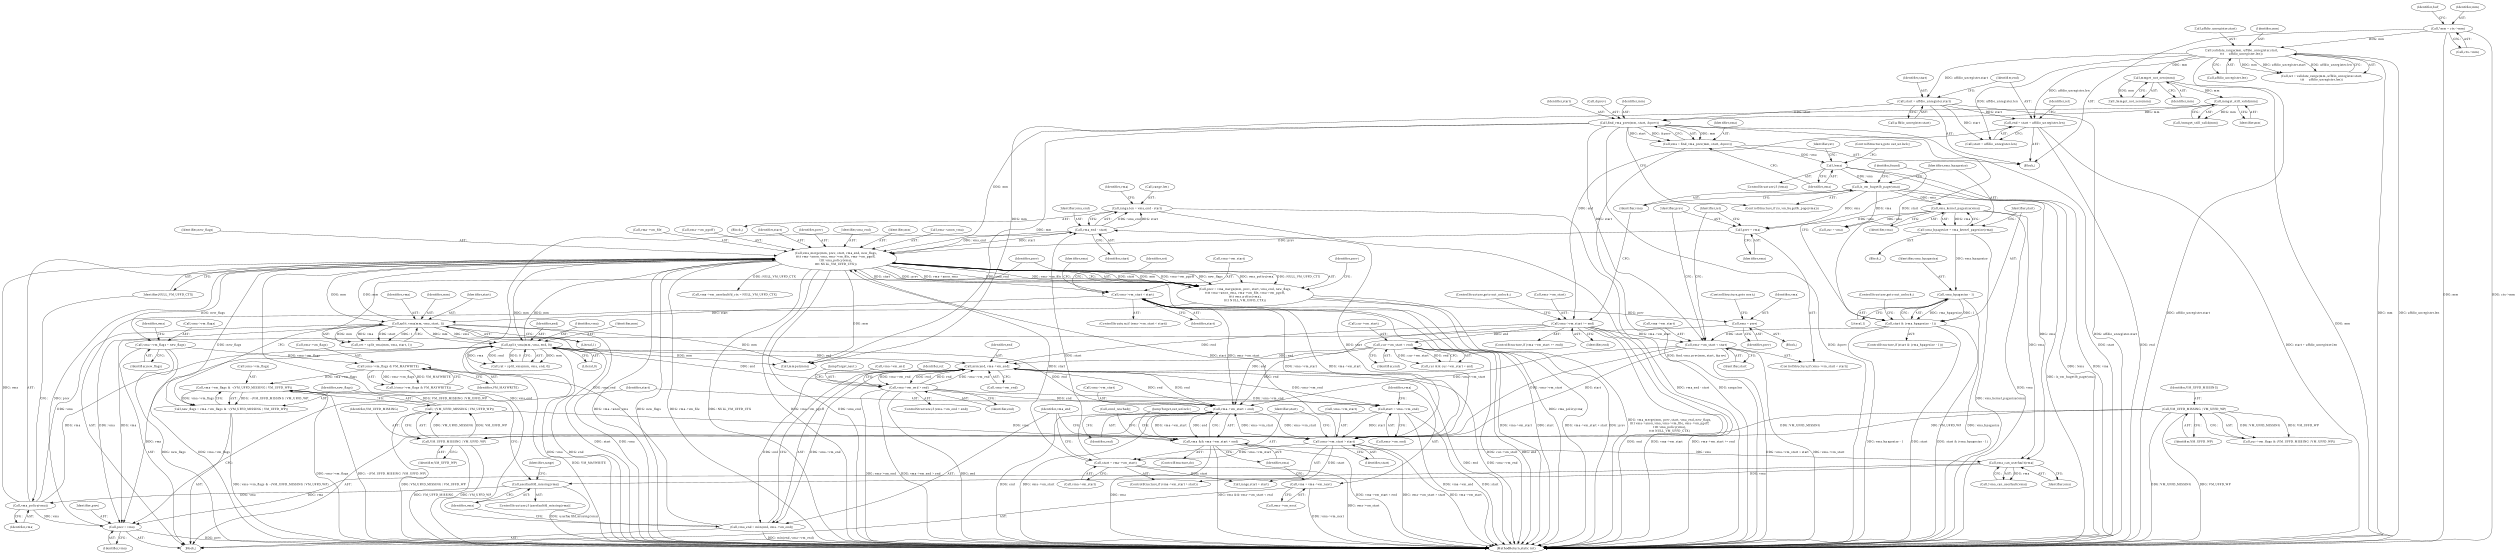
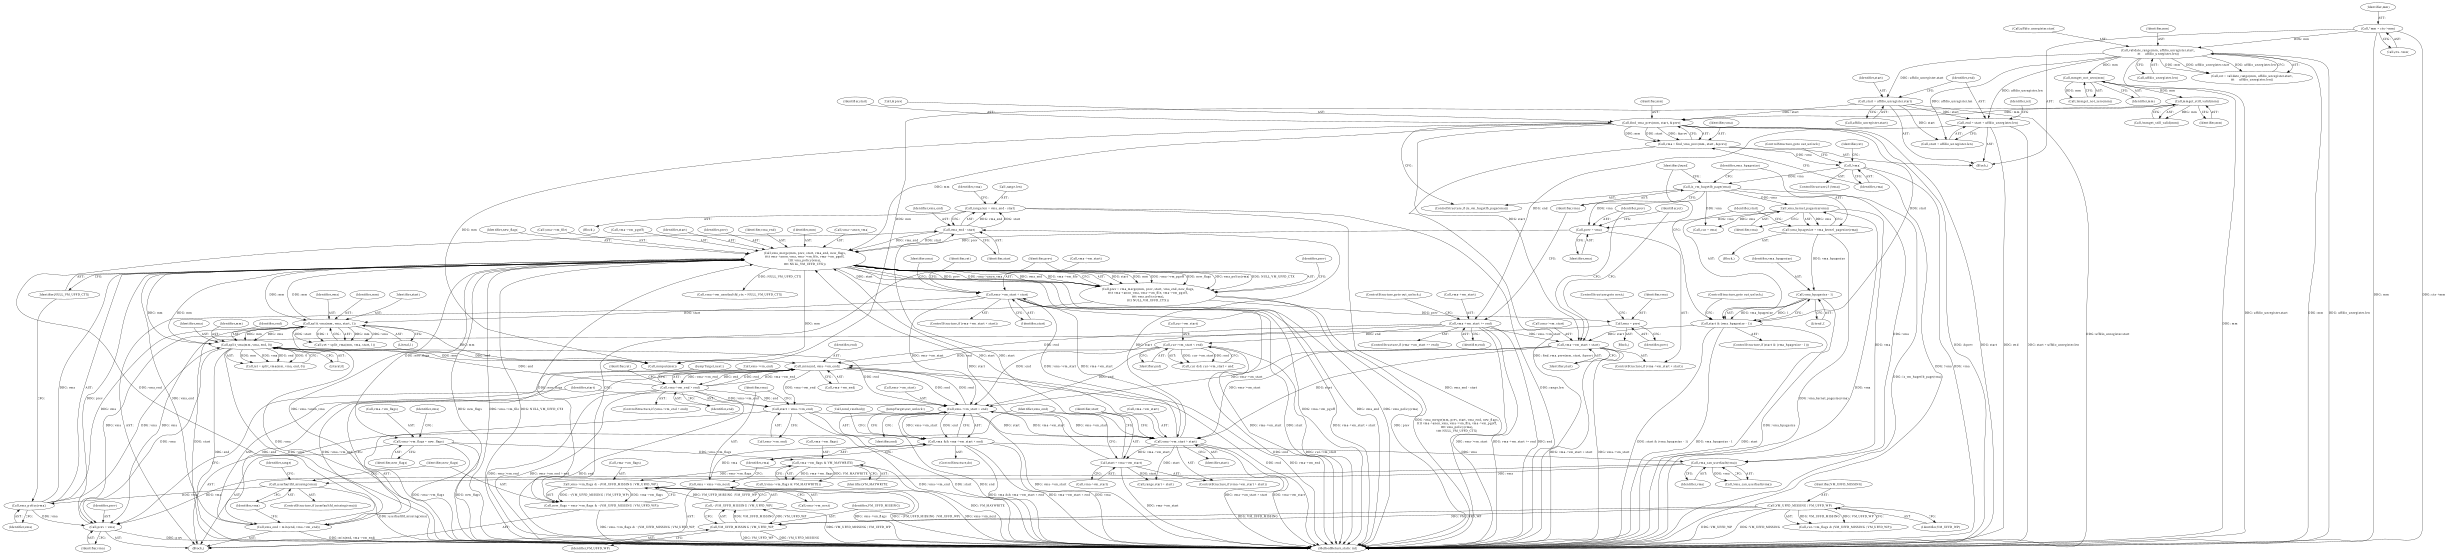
node "(Identifier,buf)": removed
edge "(Call,~(VM_UFFD_MISSING | VM_UFFD_WP))" -> "(Call,vma && vma->vm_start < end)": now "(Call,vma = vma->vm_next)" -> "(Call,vma && vma->vm_start < end)"
